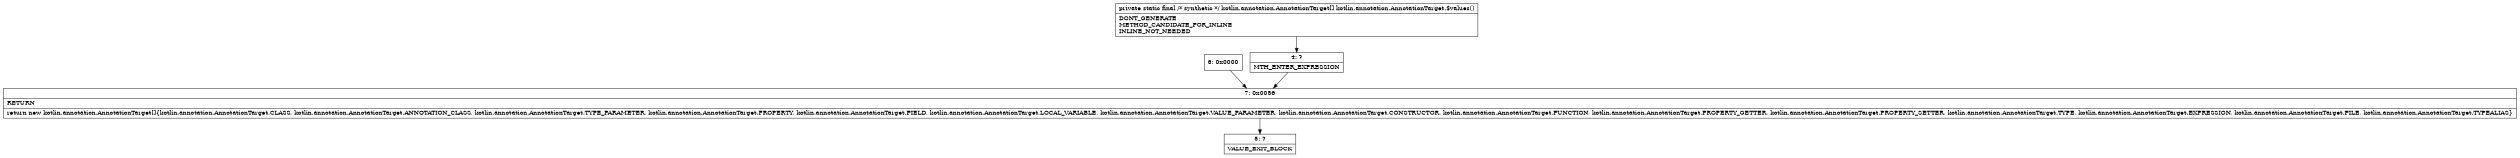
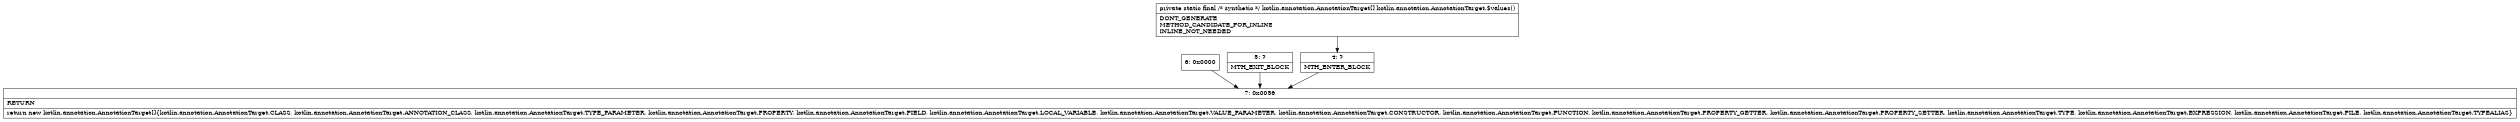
node "4: ?": text "MTH_ENTER_EXPRESSION" -> "MTH_ENTER_BLOCK"
edge "7: 0x0056" -> "5: ?": reversed
node "5: ?": text "VALUE_EXIT_BLOCK" -> "MTH_EXIT_BLOCK"
